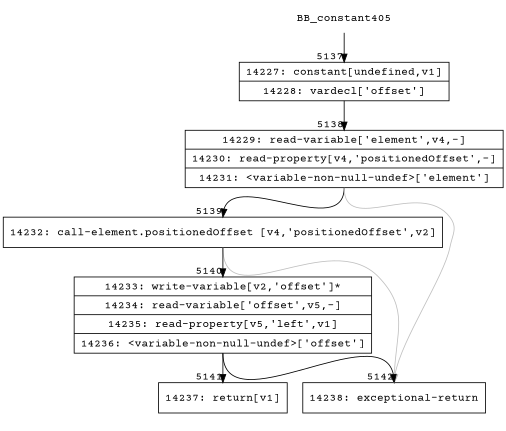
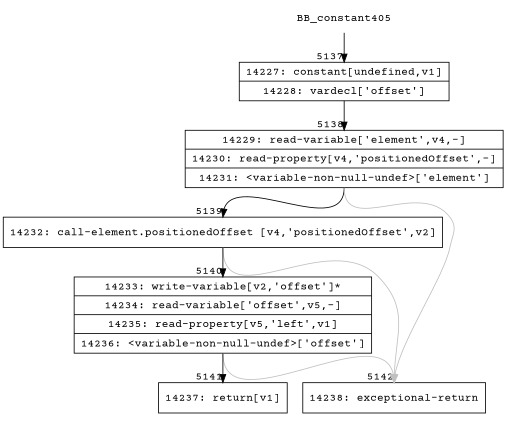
edge "14233: write-variable[v2,'offset']*" -> "14238: exceptional-return": color black -> gray
